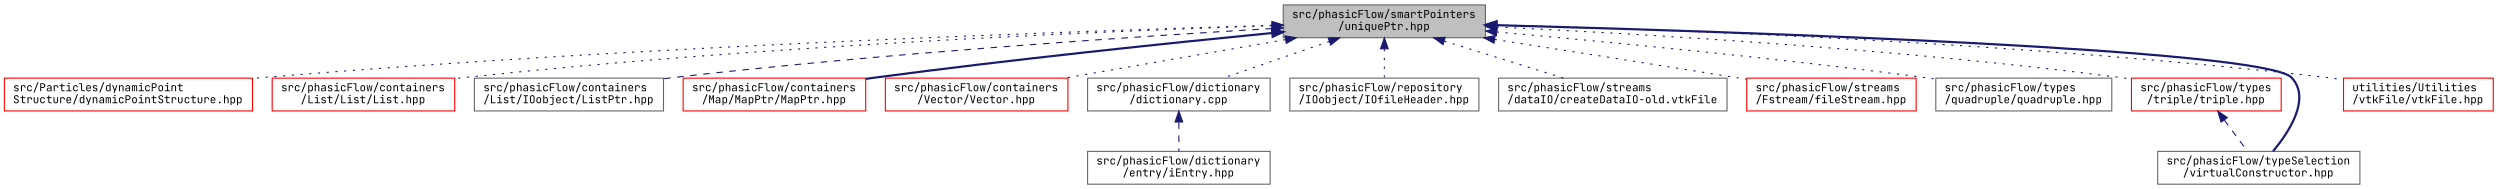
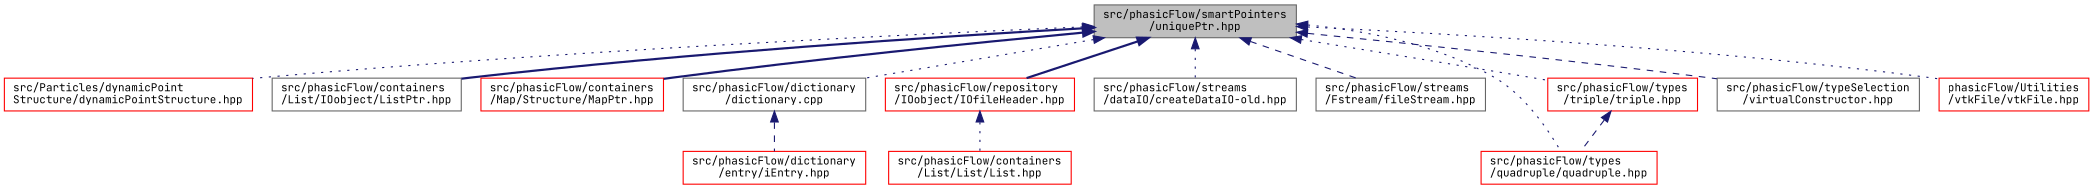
edge "src/phasicFlow/typeSelection /virtualConstructor.hpp" -> "src/phasicFlow/smartPointers /uniquePtr.hpp": style bold -> dashed
edge "src/phasicFlow/containers /List/IOobject/ListPtr.hpp" -> "src/phasicFlow/smartPointers /uniquePtr.hpp": style dashed -> bold
edge "src/phasicFlow/containers /List/List/List.hpp" -> "src/phasicFlow/smartPointers /uniquePtr.hpp": now "src/phasicFlow/containers /List/List/List.hpp" -> "src/phasicFlow/repository /IOobject/IOfileHeader.hpp"
edge "src/phasicFlow/streams /Fstream/fileStream.hpp" -> "src/phasicFlow/smartPointers /uniquePtr.hpp": style dotted -> dashed
edge "src/phasicFlow/repository /IOobject/IOfileHeader.hpp" -> "src/phasicFlow/smartPointers /uniquePtr.hpp": style dotted -> bold
node "src/phasicFlow/containers /Map/MapPtr/MapPtr.hpp": label "src/phasicFlow/containers /Map/MapPtr/MapPtr.hpp" -> "src/phasicFlow/containers /Map/Structure/MapPtr.hpp"
node "src/phasicFlow/containers /Vector/Vector.hpp": removed
node "src/phasicFlow/repository /IOobject/IOfileHeader.hpp": color gray40 -> red
node "src/phasicFlow/streams /dataIO/createDataIO-old.vtkFile": label "src/phasicFlow/streams /dataIO/createDataIO-old.vtkFile" -> "src/phasicFlow/streams /dataIO/createDataIO-old.hpp"
node "src/phasicFlow/streams /Fstream/fileStream.hpp": color red -> gray40
node "src/phasicFlow/types /quadruple/quadruple.hpp": color gray40 -> red
node "utilities/Utilities /vtkFile/vtkFile.hpp": label "utilities/Utilities /vtkFile/vtkFile.hpp" -> "phasicFlow/Utilities /vtkFile/vtkFile.hpp"
edge "src/phasicFlow/typeSelection /virtualConstructor.hpp" -> "src/phasicFlow/types /triple/triple.hpp": now "src/phasicFlow/types /quadruple/quadruple.hpp" -> "src/phasicFlow/types /triple/triple.hpp"
node "src/phasicFlow/dictionary /entry/iEntry.hpp": color gray40 -> red
